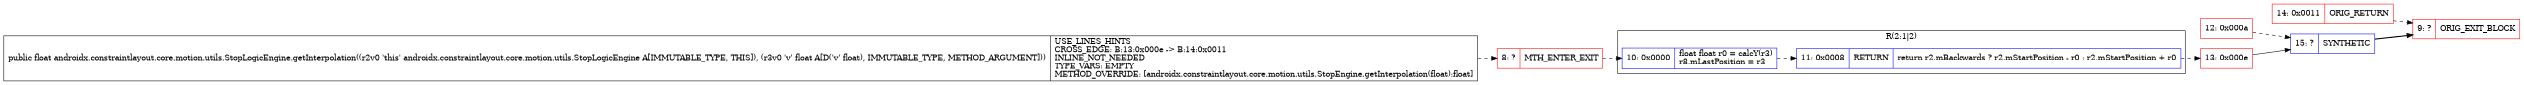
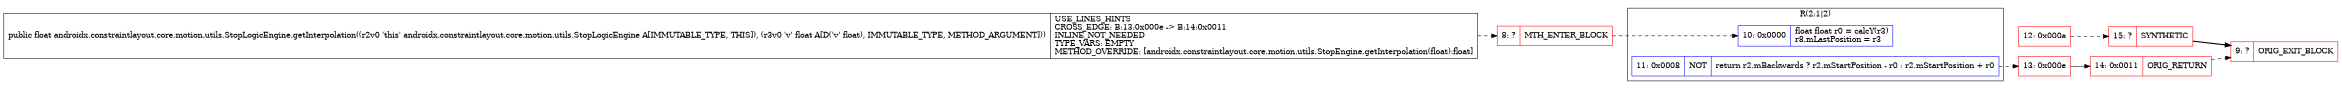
node "15: ?": color blue -> red
edge "13: 0x000e" -> "15: ?": now "13: 0x000e" -> "14: 0x0011"
node "8: ?": text "MTH_ENTER_EXIT" -> "MTH_ENTER_BLOCK"
edge "10: 0x0000" -> "11: 0x0008": removed
node "11: 0x0008": text "RETURN" -> "NOT"
